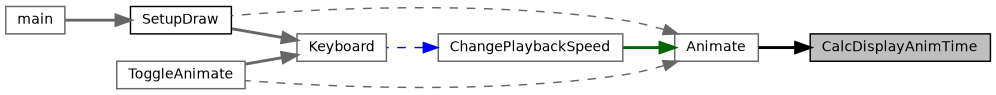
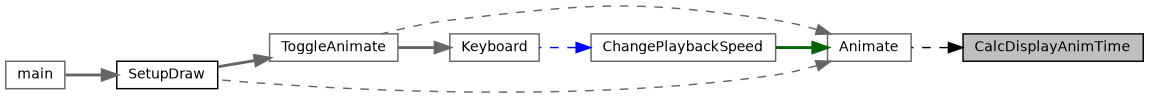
edge "SetupDraw" -> "Keyboard": now "SetupDraw" -> "ToggleAnimate"
edge "Animate" -> "CalcDisplayAnimTime": style bold -> dashed
